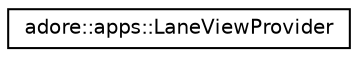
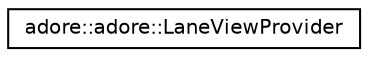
node "adore::apps::LaneViewProvider": label "adore::apps::LaneViewProvider" -> "adore::adore::LaneViewProvider"
